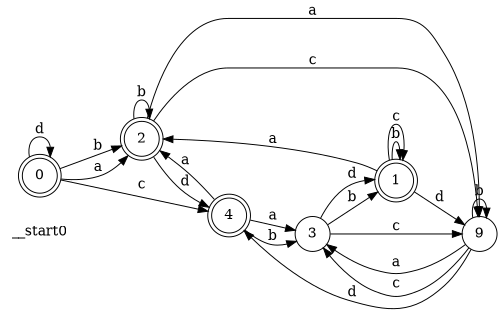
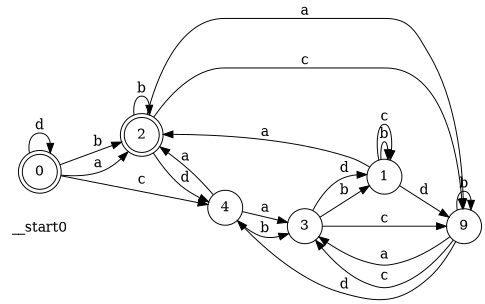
node "1": shape doublecircle -> circle
node "4": shape doublecircle -> circle
